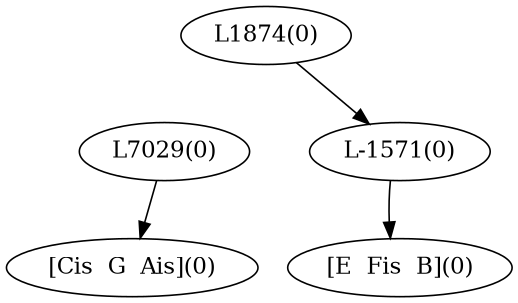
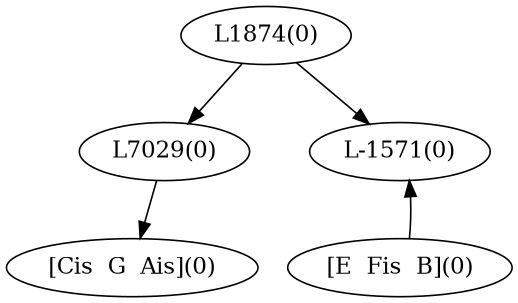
edge "L1874(0)" -> "L7029(0)": added
edge "L-1571(0)" -> "[E  Fis  B](0)": reversed
